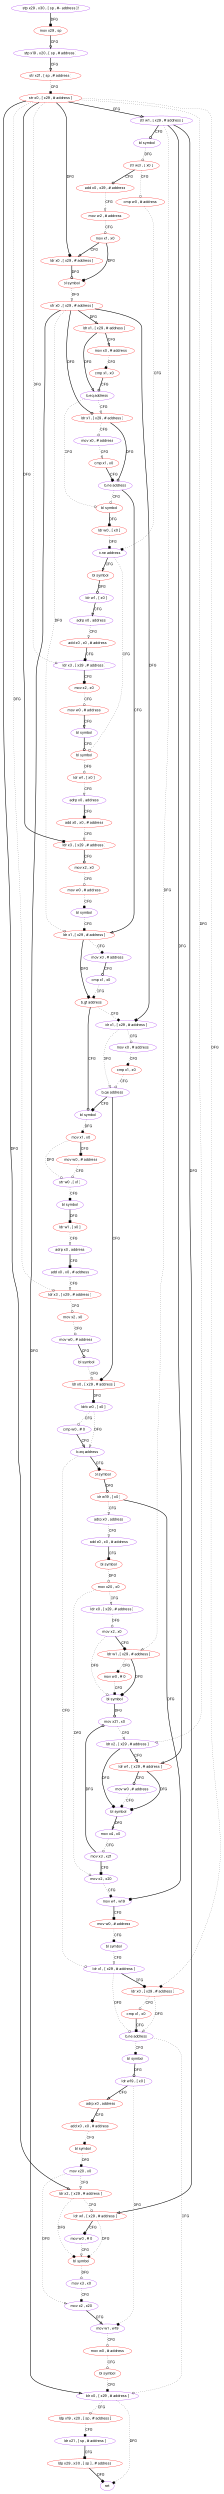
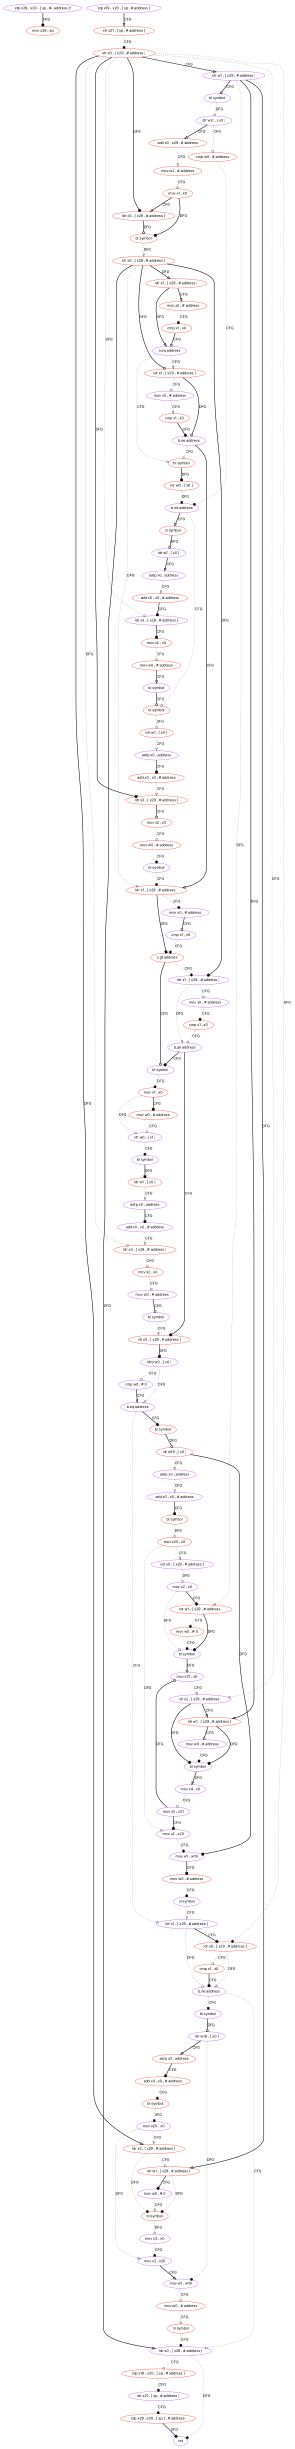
edge "mov x29 , sp" -> "stp x19 , x20 , [ sp , # address ]": removed, label "CFG"
node "str wzr , [ x0 ]": color red -> purple
edge "str wzr , [ x0 ]" -> "add x0 , x29 , # address": arrowhead odot -> onormal
edge "ldr x21 , [ sp , # address ]" -> "ldp x29 , x30 , [ sp ] , # address": style bold -> dotted
